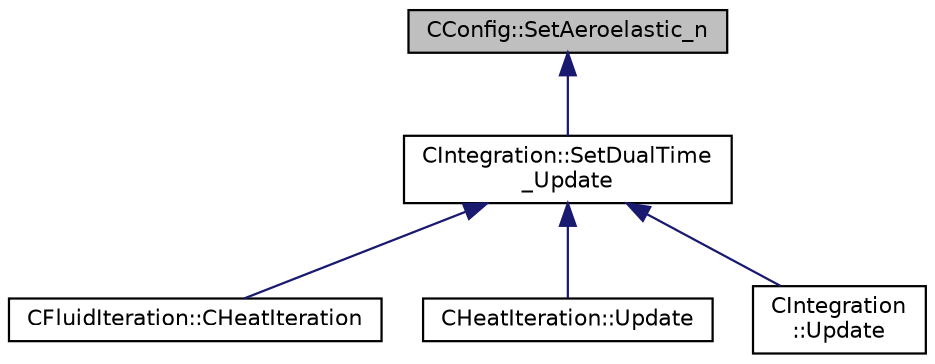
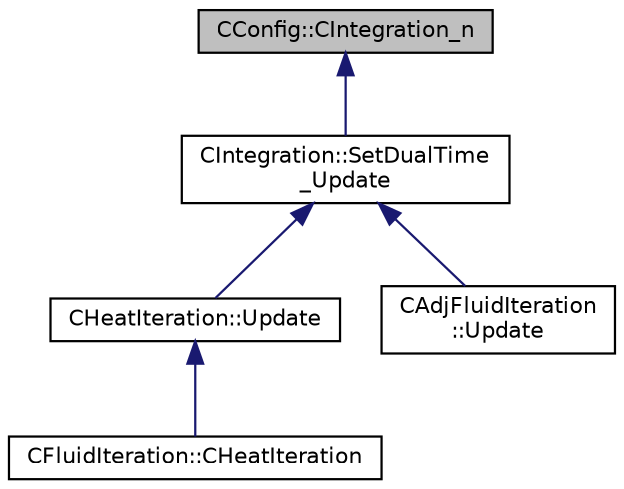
node "CConfig::SetAeroelastic_n": label "CConfig::SetAeroelastic_n" -> "CConfig::CIntegration_n"
edge "CFluidIteration::CHeatIteration" -> "CIntegration::SetDualTime _Update": now "CFluidIteration::CHeatIteration" -> "CHeatIteration::Update"
node "CIntegration ::Update": label "CIntegration ::Update" -> "CAdjFluidIteration ::Update"
